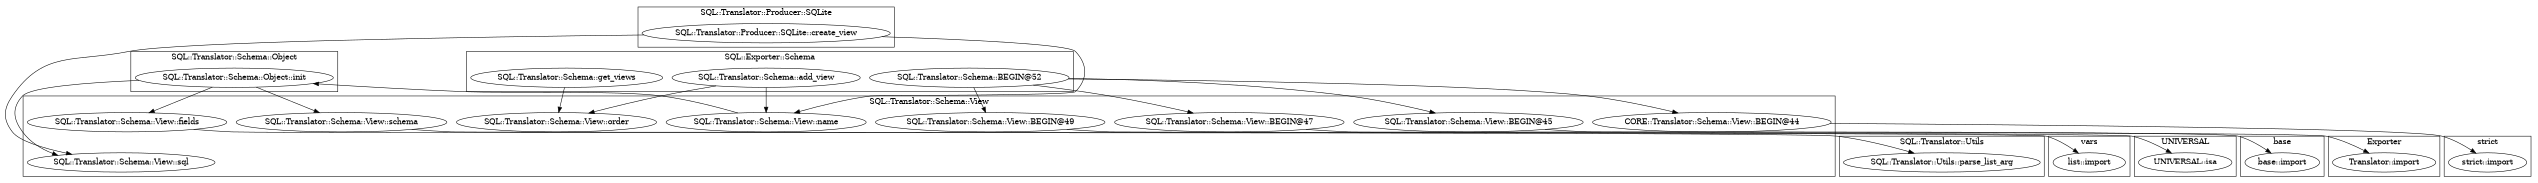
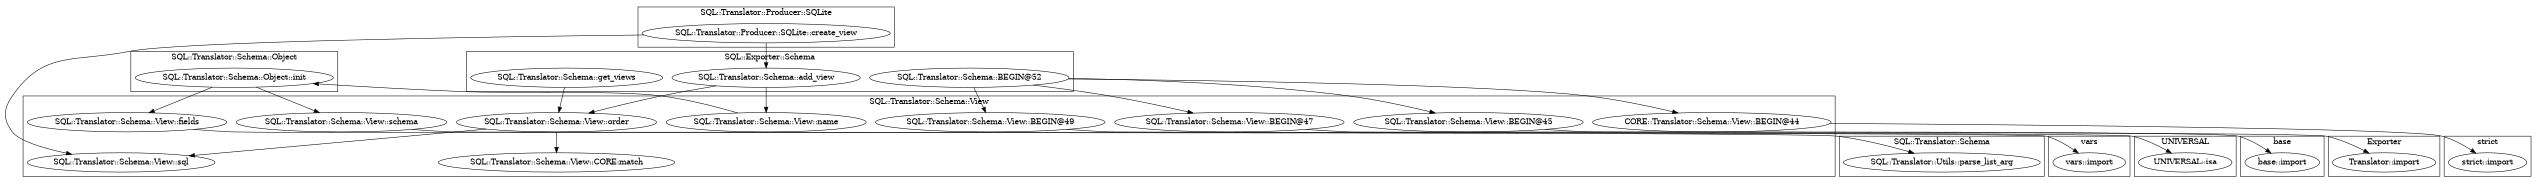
edge "SQL::Translator::Producer::SQLite::create_view" -> "SQL::Translator::Schema::View::name": now "SQL::Translator::Producer::SQLite::create_view" -> "SQL::Translator::Schema::add_view"
edge "SQL::Translator::Schema::Object::init" -> "SQL::Translator::Schema::View::sql": now "SQL::Translator::Schema::View::order" -> "SQL::Translator::Schema::View::sql"
cluster "SQL::Translator::Utils": label "SQL::Translator::Utils" -> "SQL::Translator::Schema"
node "SQL::Translator::Schema::View::CORE:match": added
node "list::import": label "list::import" -> "vars::import"
